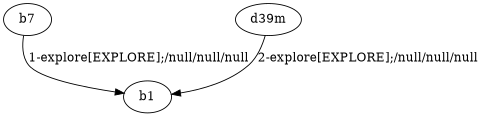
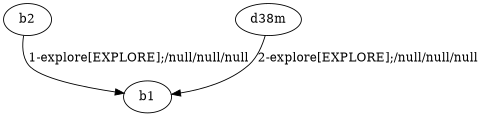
node "b7": label "b7" -> "b2"
node "d39m": label "d39m" -> "d38m"
